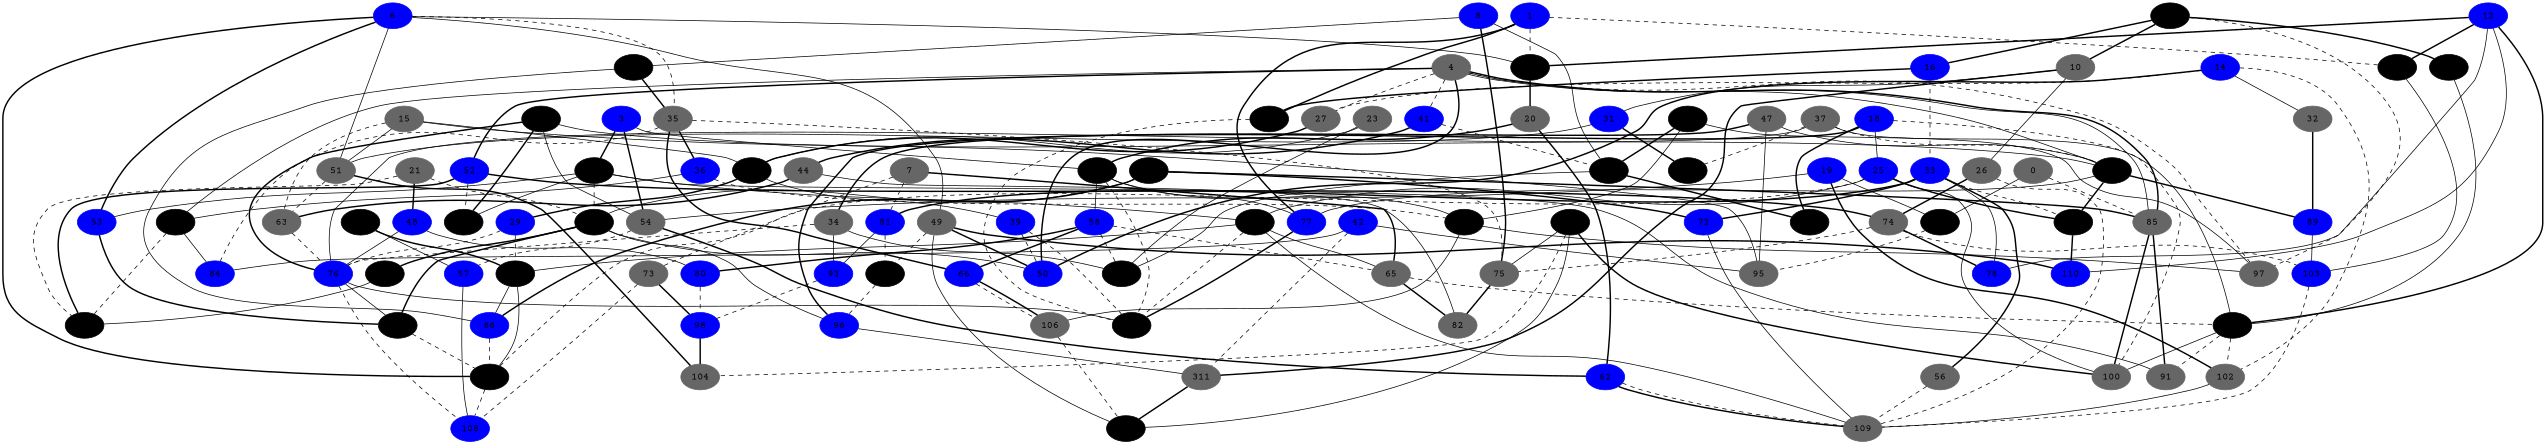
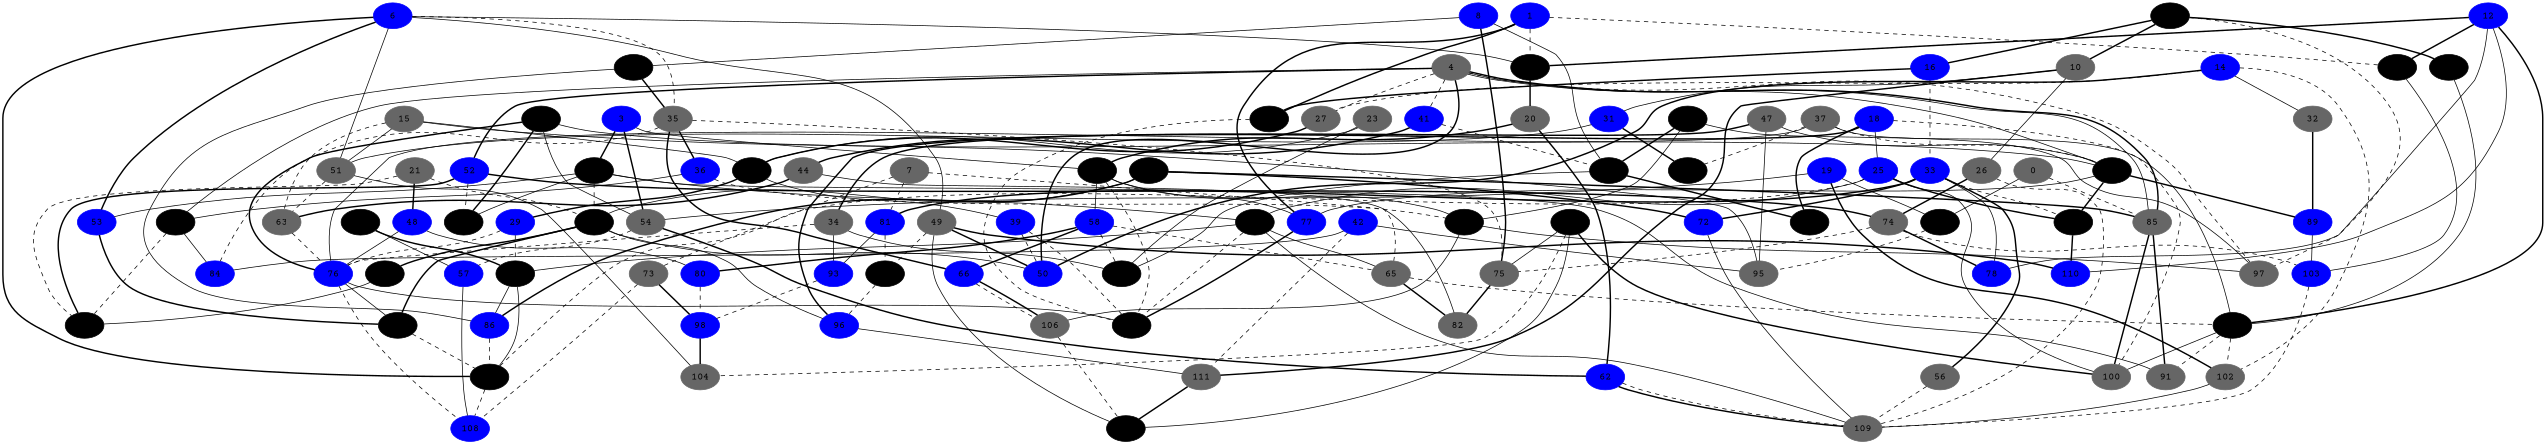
edge "7" -- "65": style bold -> dashed
edge "51" -- "104": style bold -> solid
node "311": label "311" -> "111"
